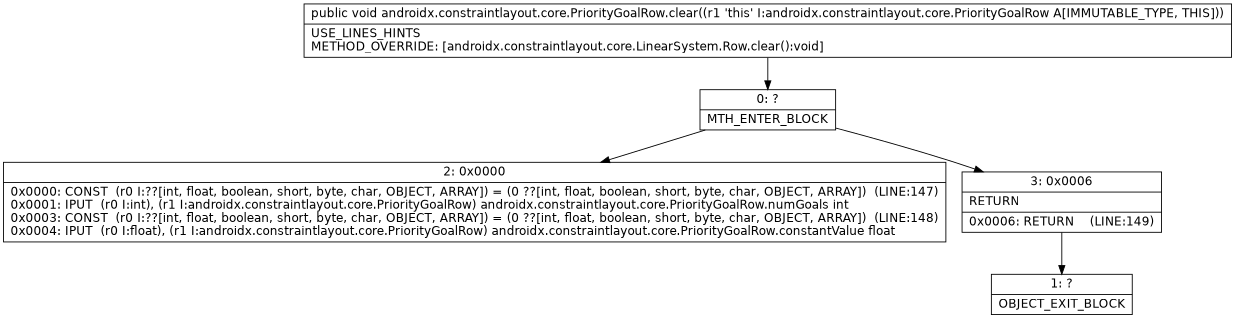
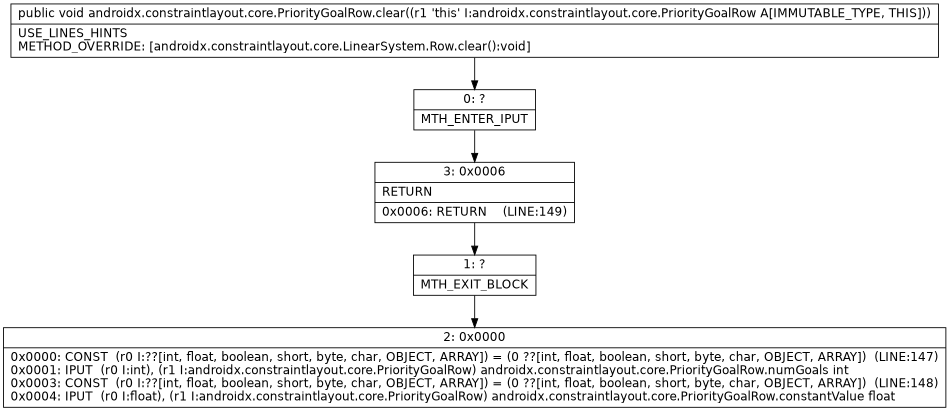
node "0: ?": text "MTH_ENTER_BLOCK" -> "MTH_ENTER_IPUT"
edge "0: ?" -> "2: 0x0000": now "1: ?" -> "2: 0x0000"
node "1: ?": text "OBJECT_EXIT_BLOCK" -> "MTH_EXIT_BLOCK"
